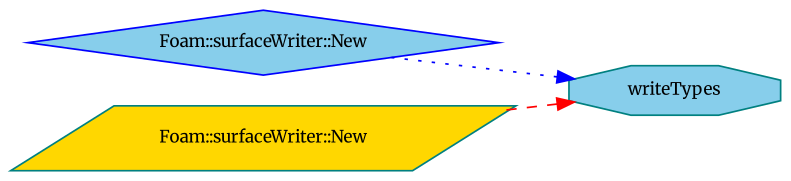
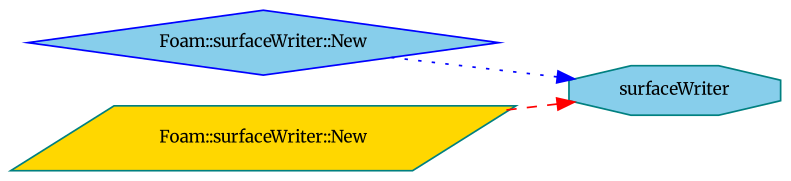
node "writeTypes": label "writeTypes" -> "surfaceWriter"
